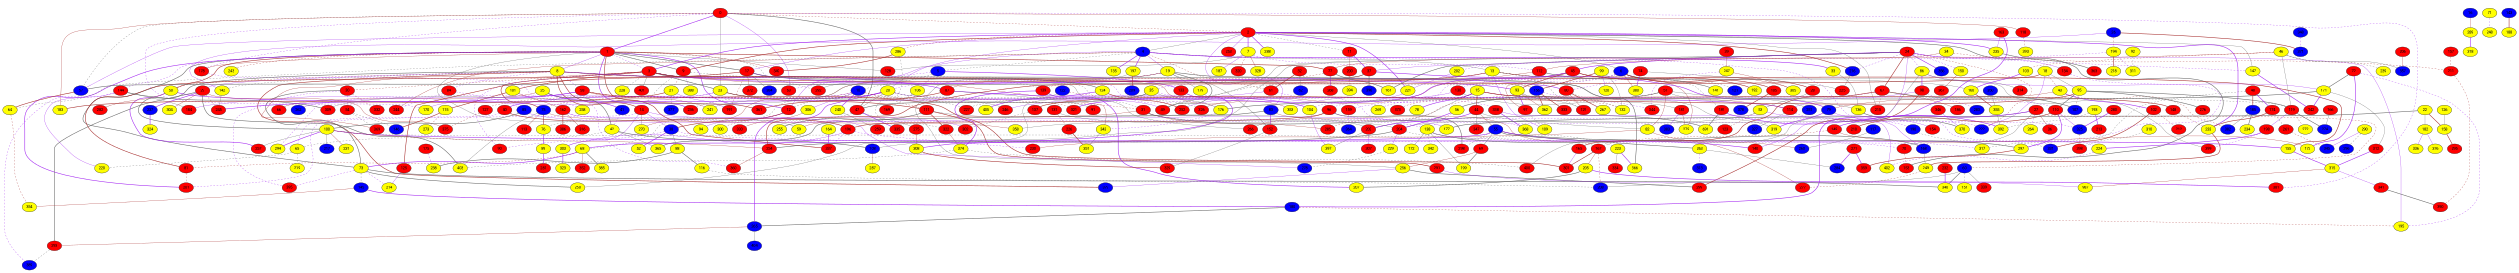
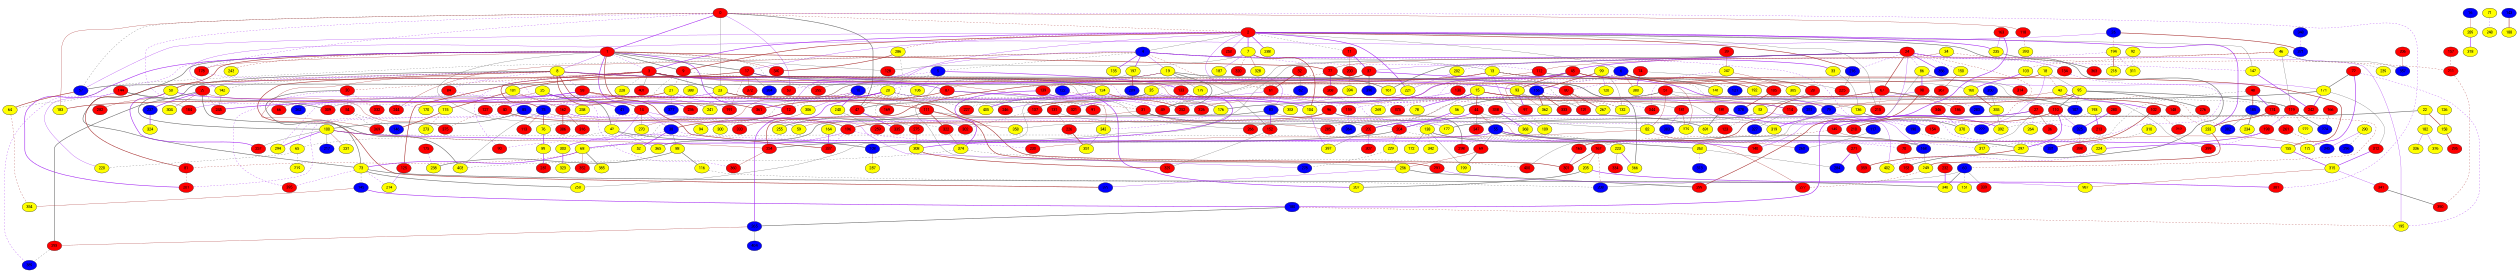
edge "7" -- "104": added
